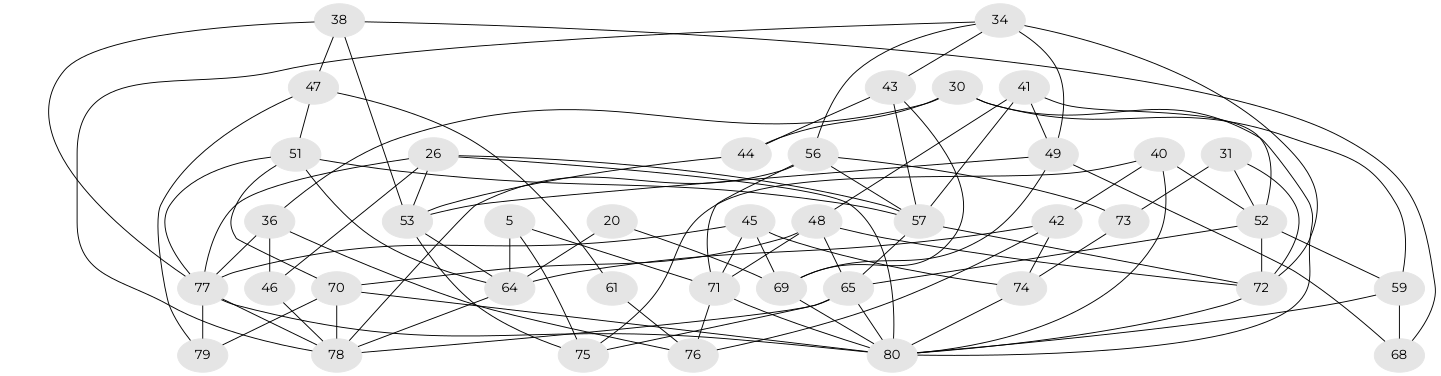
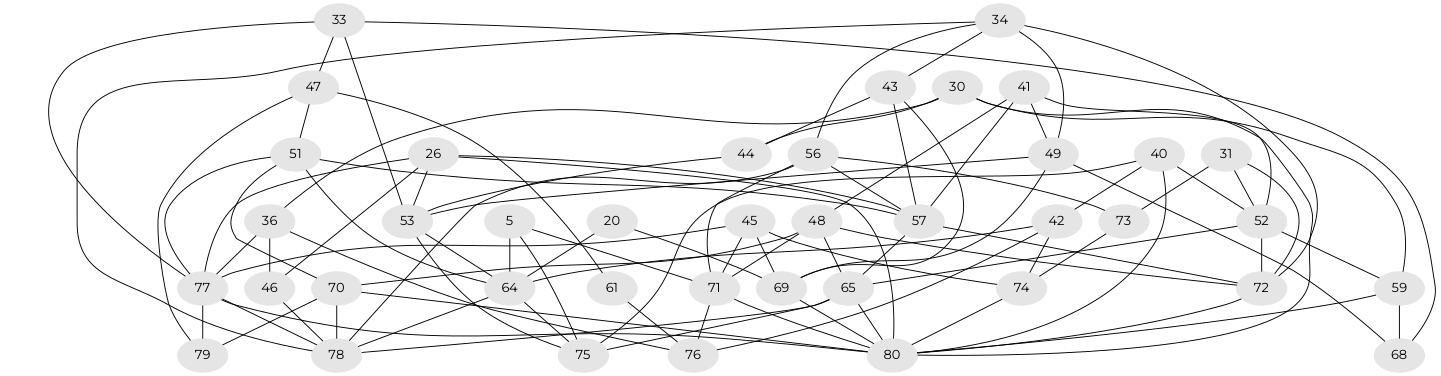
node "38": label "38" -> "33"
edge "64" -- "75": added
